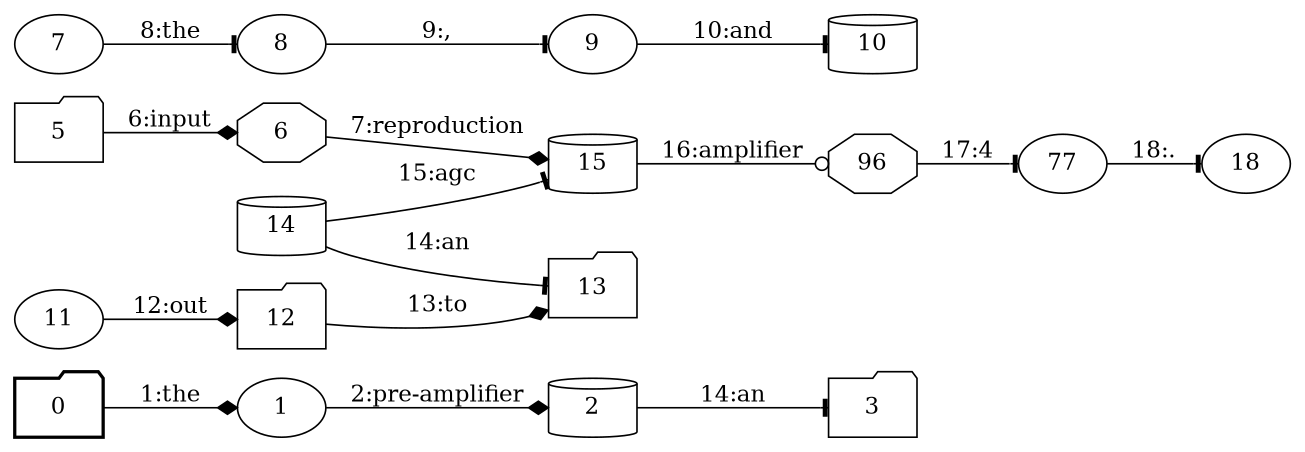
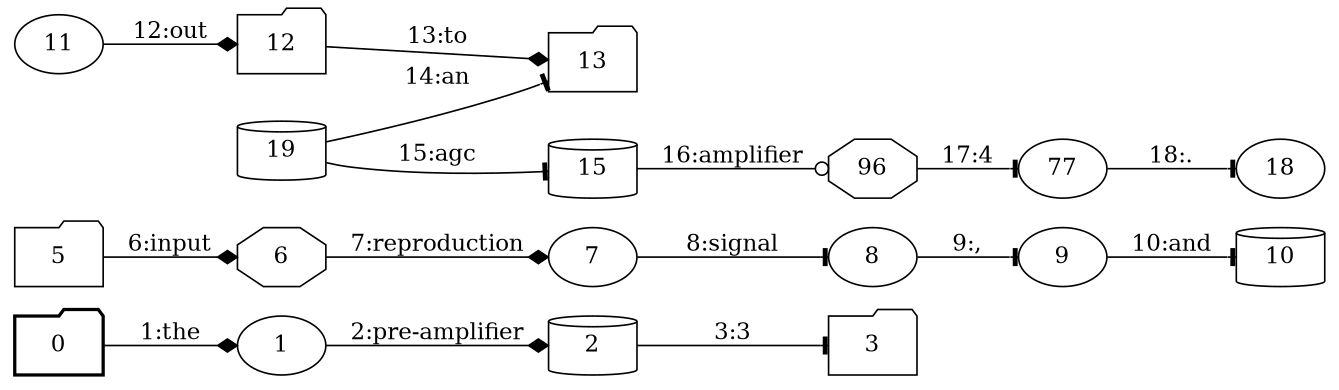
edge "7" -> "8": label "8:the" -> "8:signal"
edge "6" -> "15": now "6" -> "7"
node "14": label "14" -> "19"
edge "2" -> "3": label "14:an" -> "3:3"
